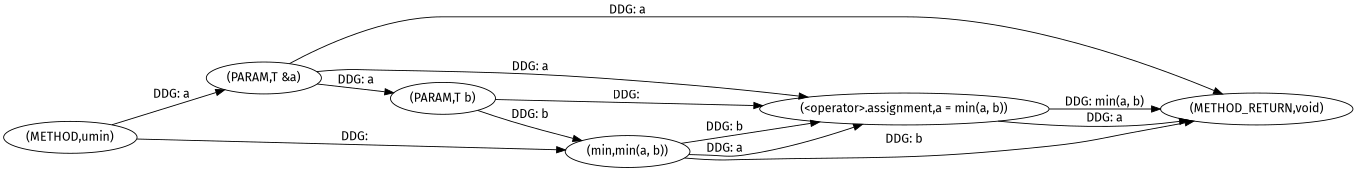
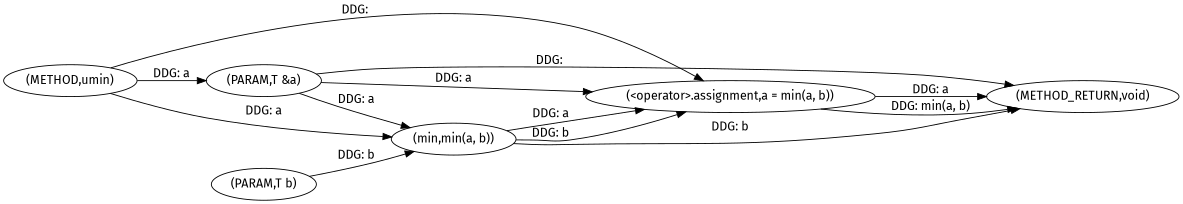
edge "(PARAM,T &a)" -> "(METHOD_RETURN,void)": label "DDG: a" -> "DDG: "
edge "(PARAM,T &a)" -> "(PARAM,T b)": now "(PARAM,T &a)" -> "(min,min(a, b))"
edge "(PARAM,T b)" -> "(<operator>.assignment,a = min(a, b))": now "(METHOD,umin)" -> "(<operator>.assignment,a = min(a, b))"
edge "(METHOD,umin)" -> "(min,min(a, b))": label "DDG: " -> "DDG: a"
